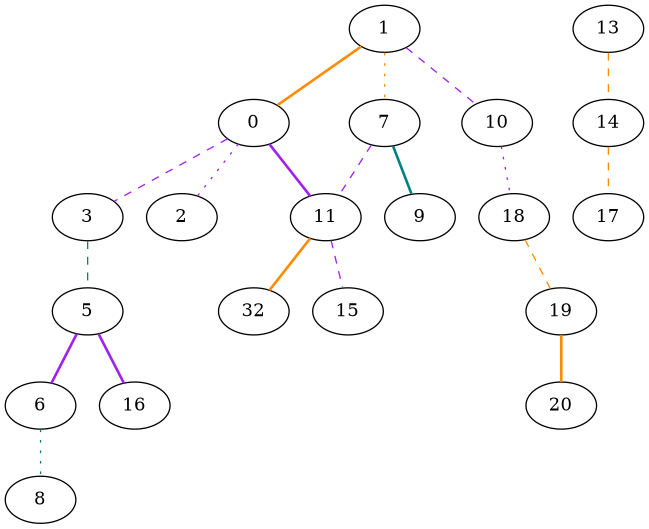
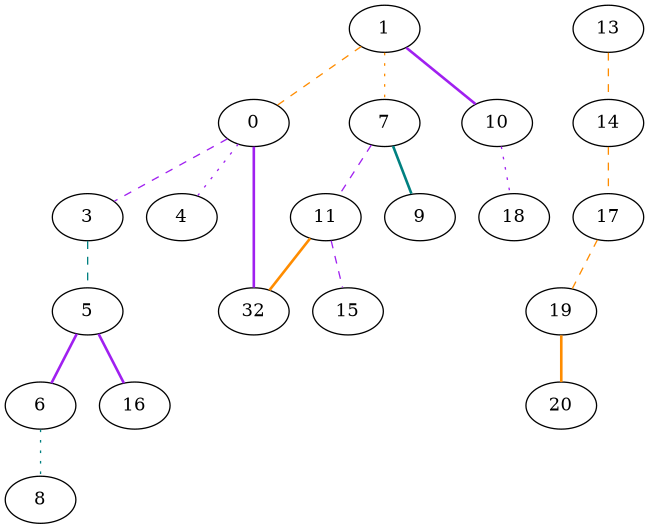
edge "1" -- "0": style bold -> dashed
edge "1" -- "10": style dashed -> bold
edge "0" -- "11": now "0" -- "32"
node "2": label "2" -> "4"
edge "18" -- "19": now "17" -- "19"
